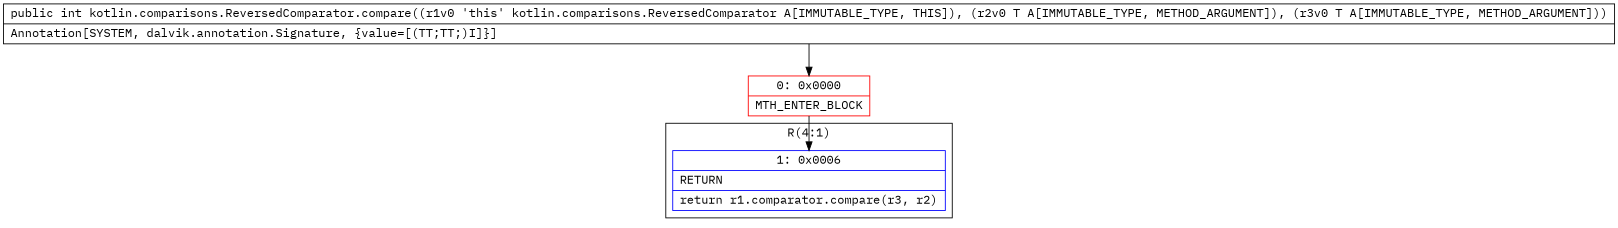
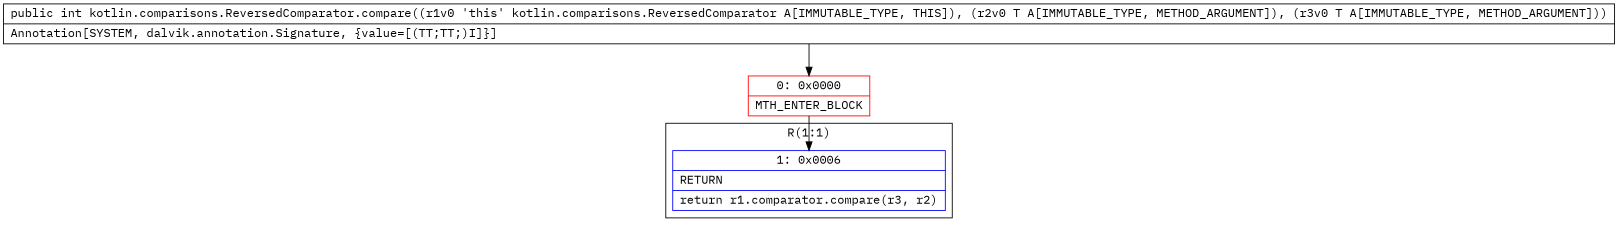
cluster "R(4:1)": label "R(4:1)" -> "R(1:1)"
